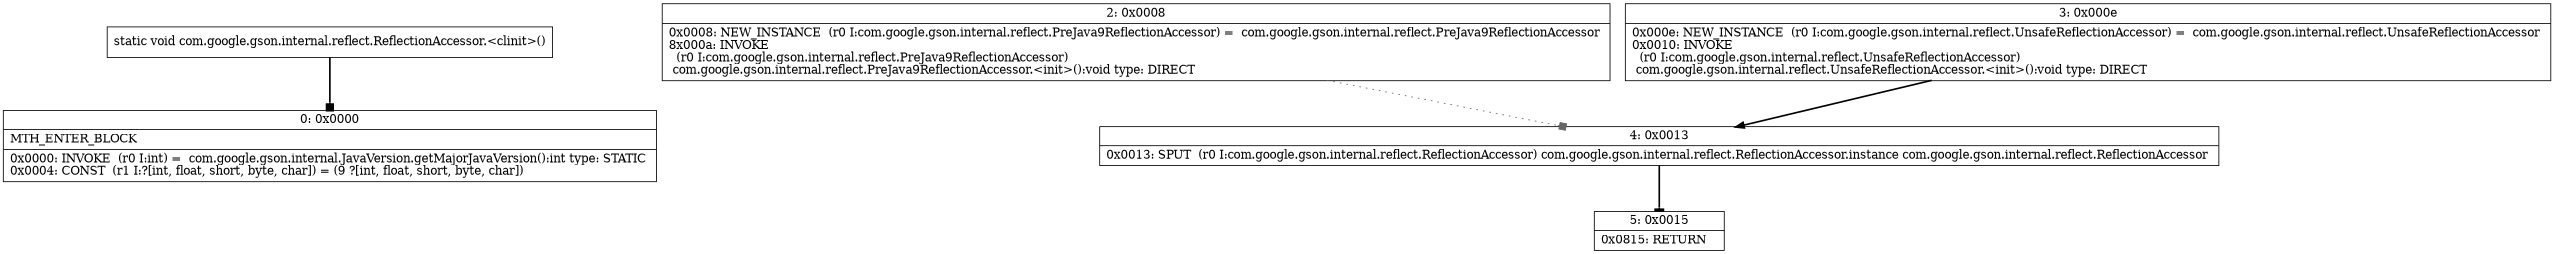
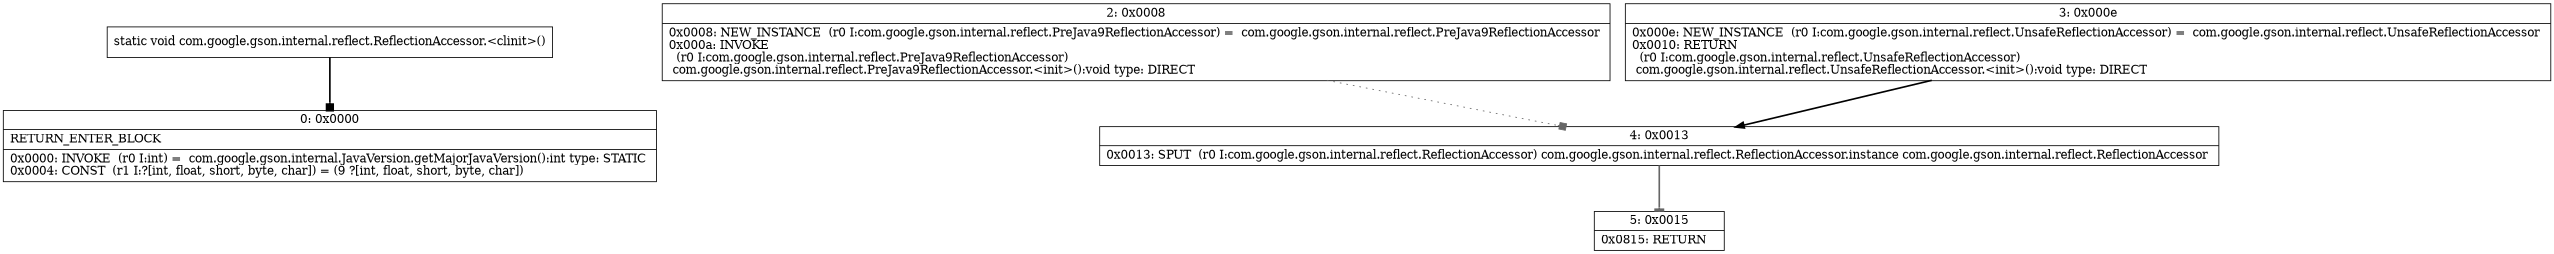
node "2: 0x0008": text "8x000a: INVOKE" -> "0x000a: INVOKE"
node "3: 0x000e": text "0x0010: INVOKE" -> "0x0010: RETURN"
node "0: 0x0000": text "MTH_ENTER_BLOCK" -> "RETURN_ENTER_BLOCK"
edge "4: 0x0013" -> "5: 0x0015": color black -> gray40
